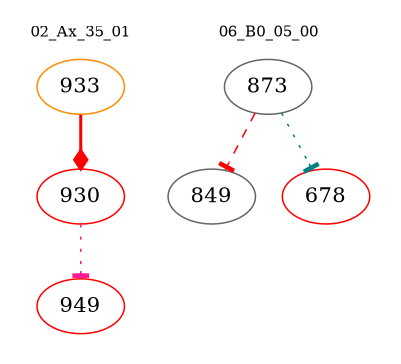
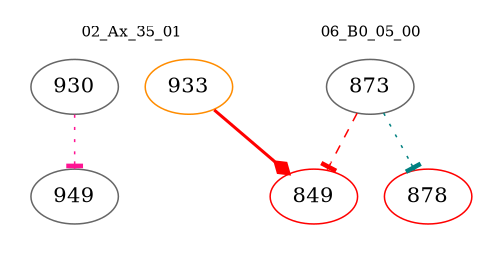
edge "933" -> "930": now "933" -> "849"
node "930": color red -> gray40
node "849": color gray40 -> red
node "678": label "678" -> "878"
node "949": color red -> gray40
